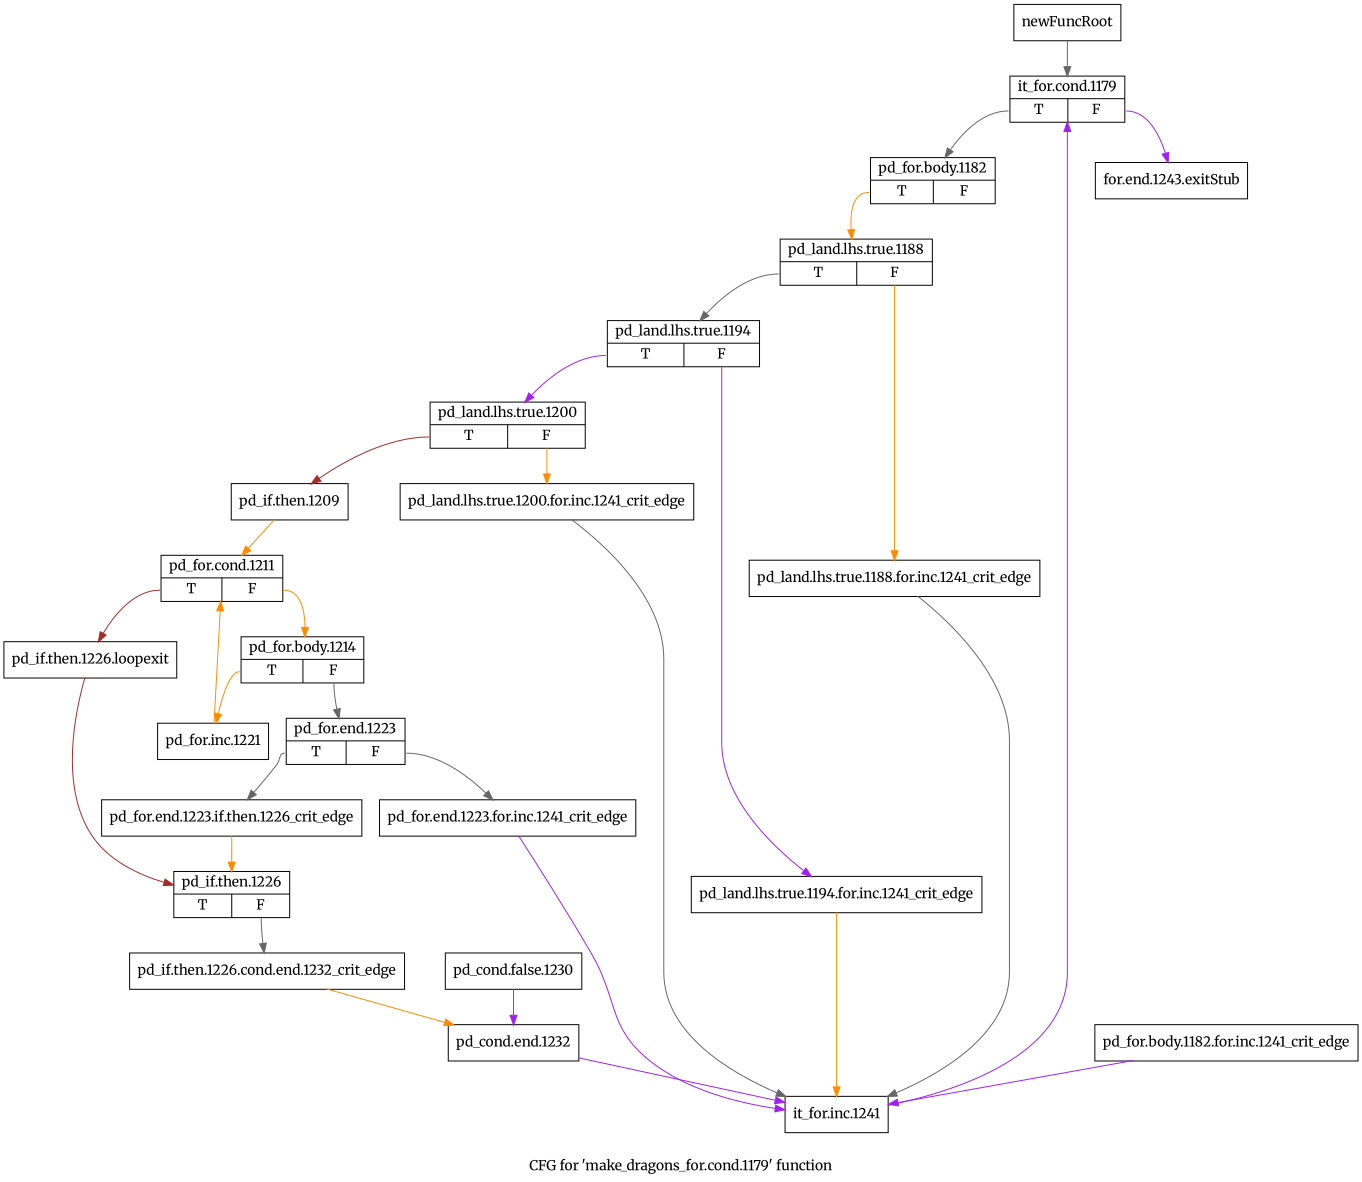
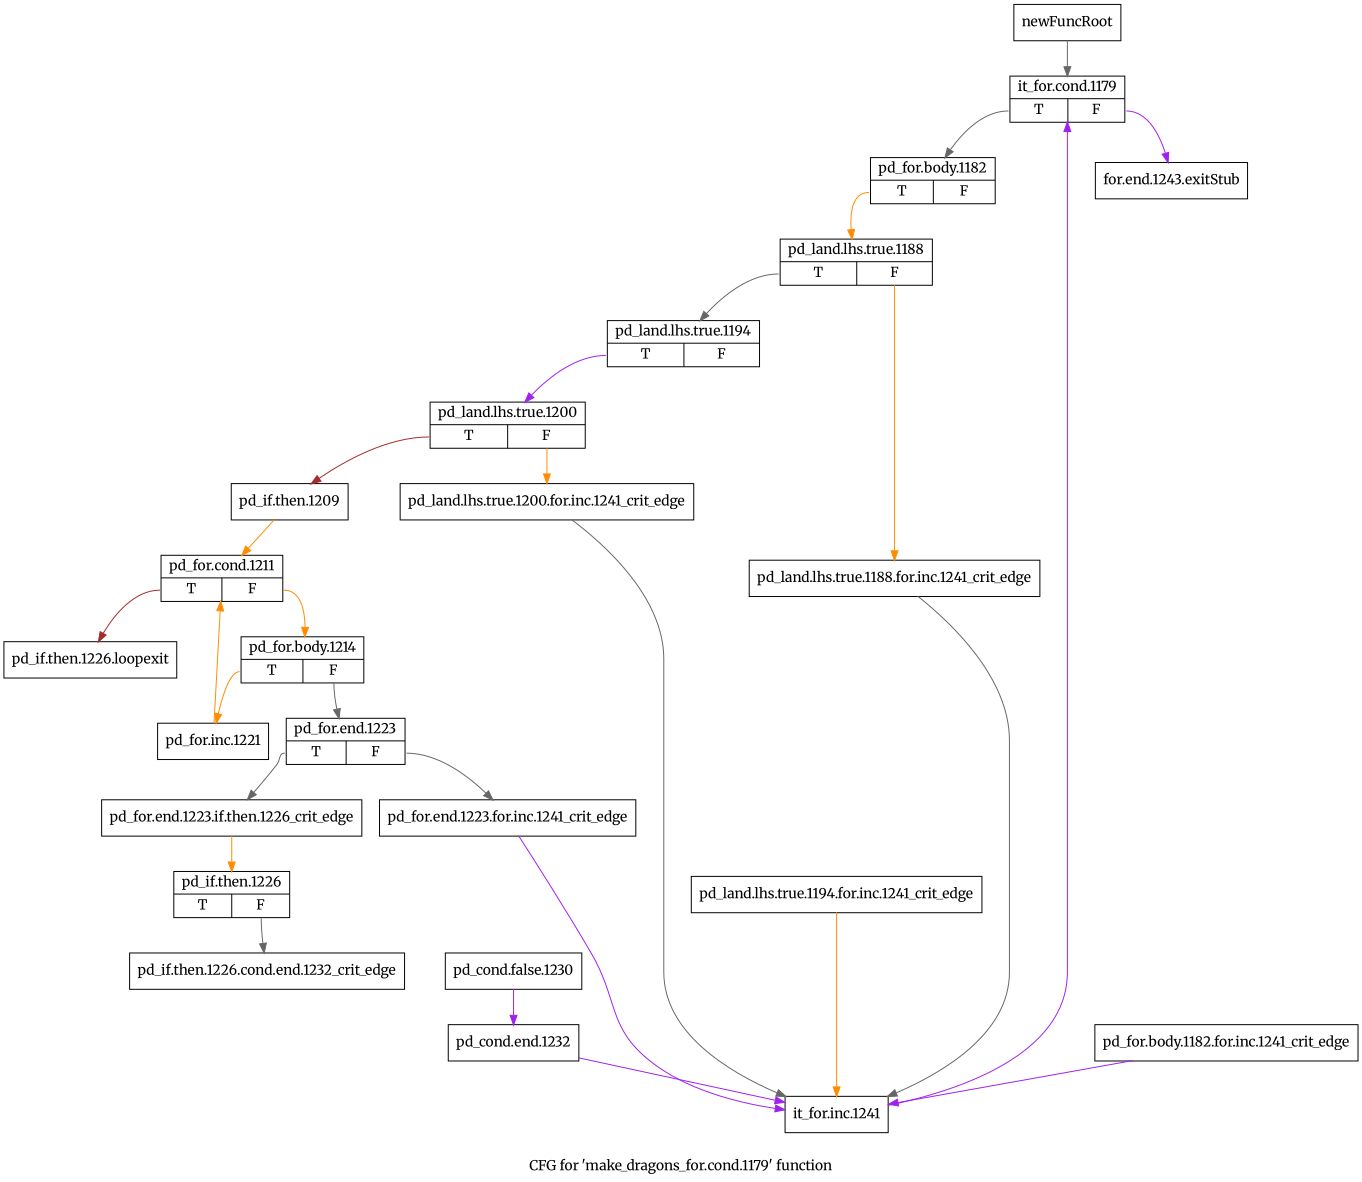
edge "pd_land.lhs.true.1194" -> "pd_land.lhs.true.1194.for.inc.1241_crit_edge": removed
edge "pd_if.then.1226.loopexit" -> "pd_if.then.1226": removed
edge "pd_if.then.1226.cond.end.1232_crit_edge" -> "pd_cond.end.1232": removed
